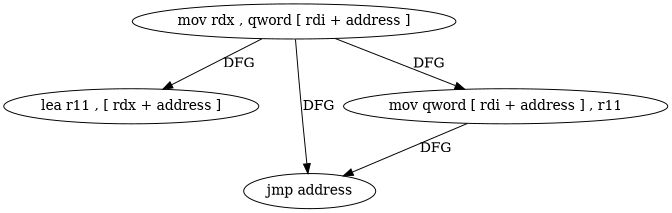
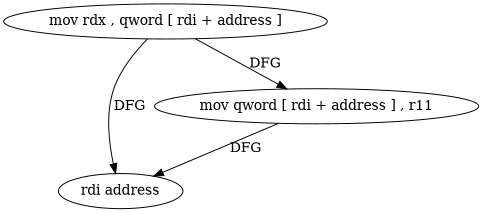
node "lea r11 , [ rdx + address ]": removed
node "jmp address": label "jmp address" -> "rdi address"
